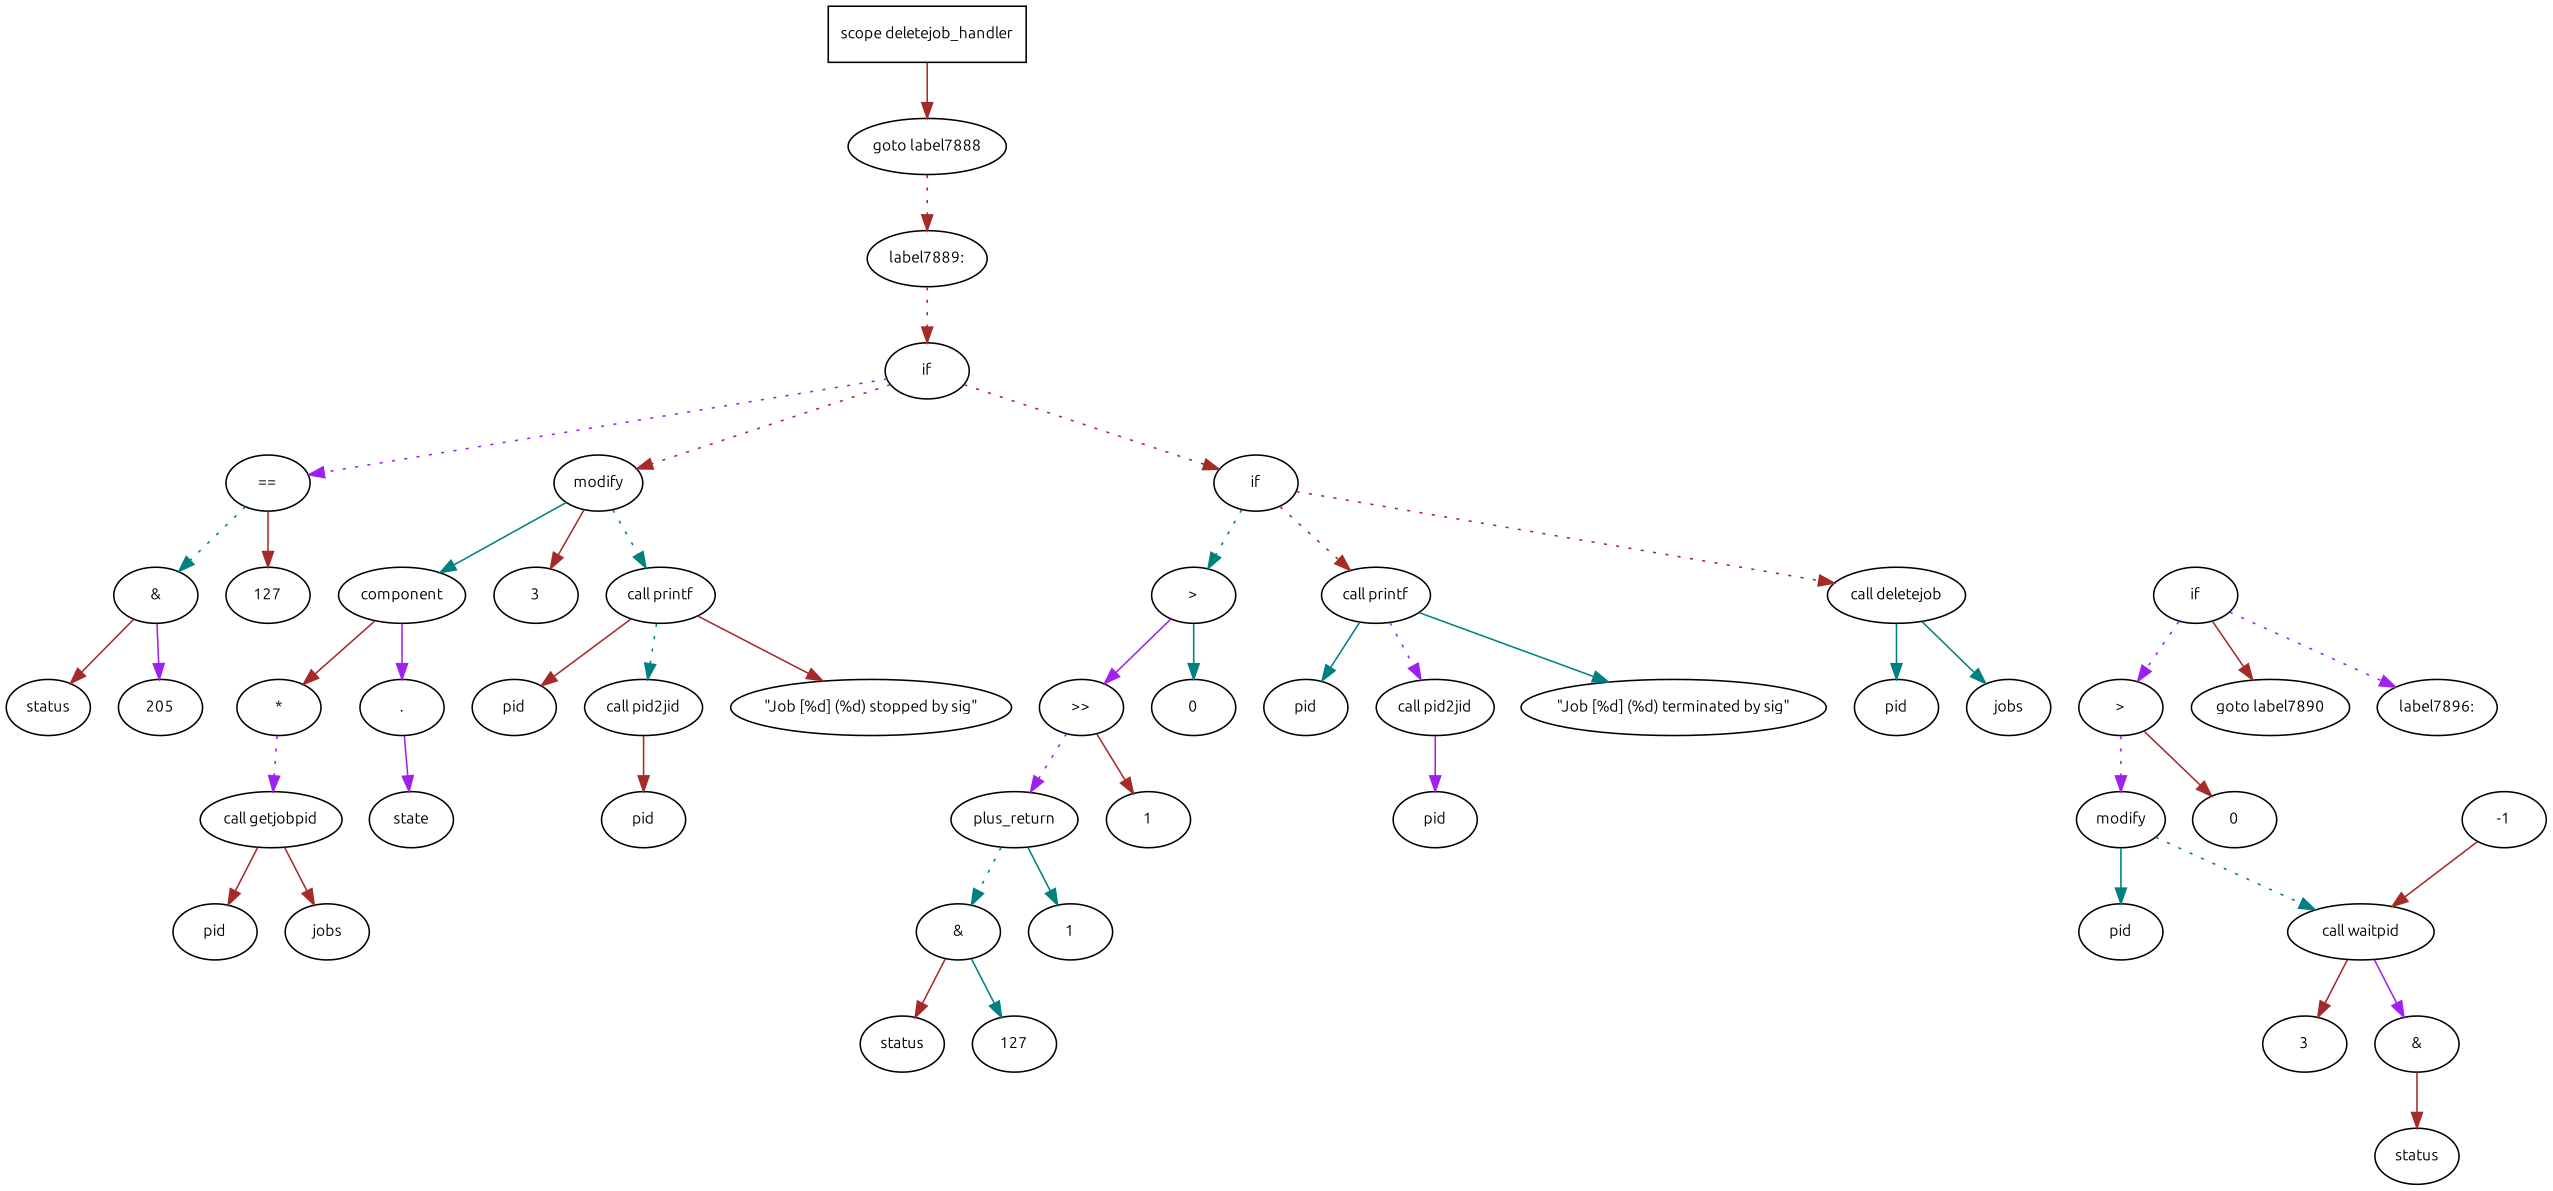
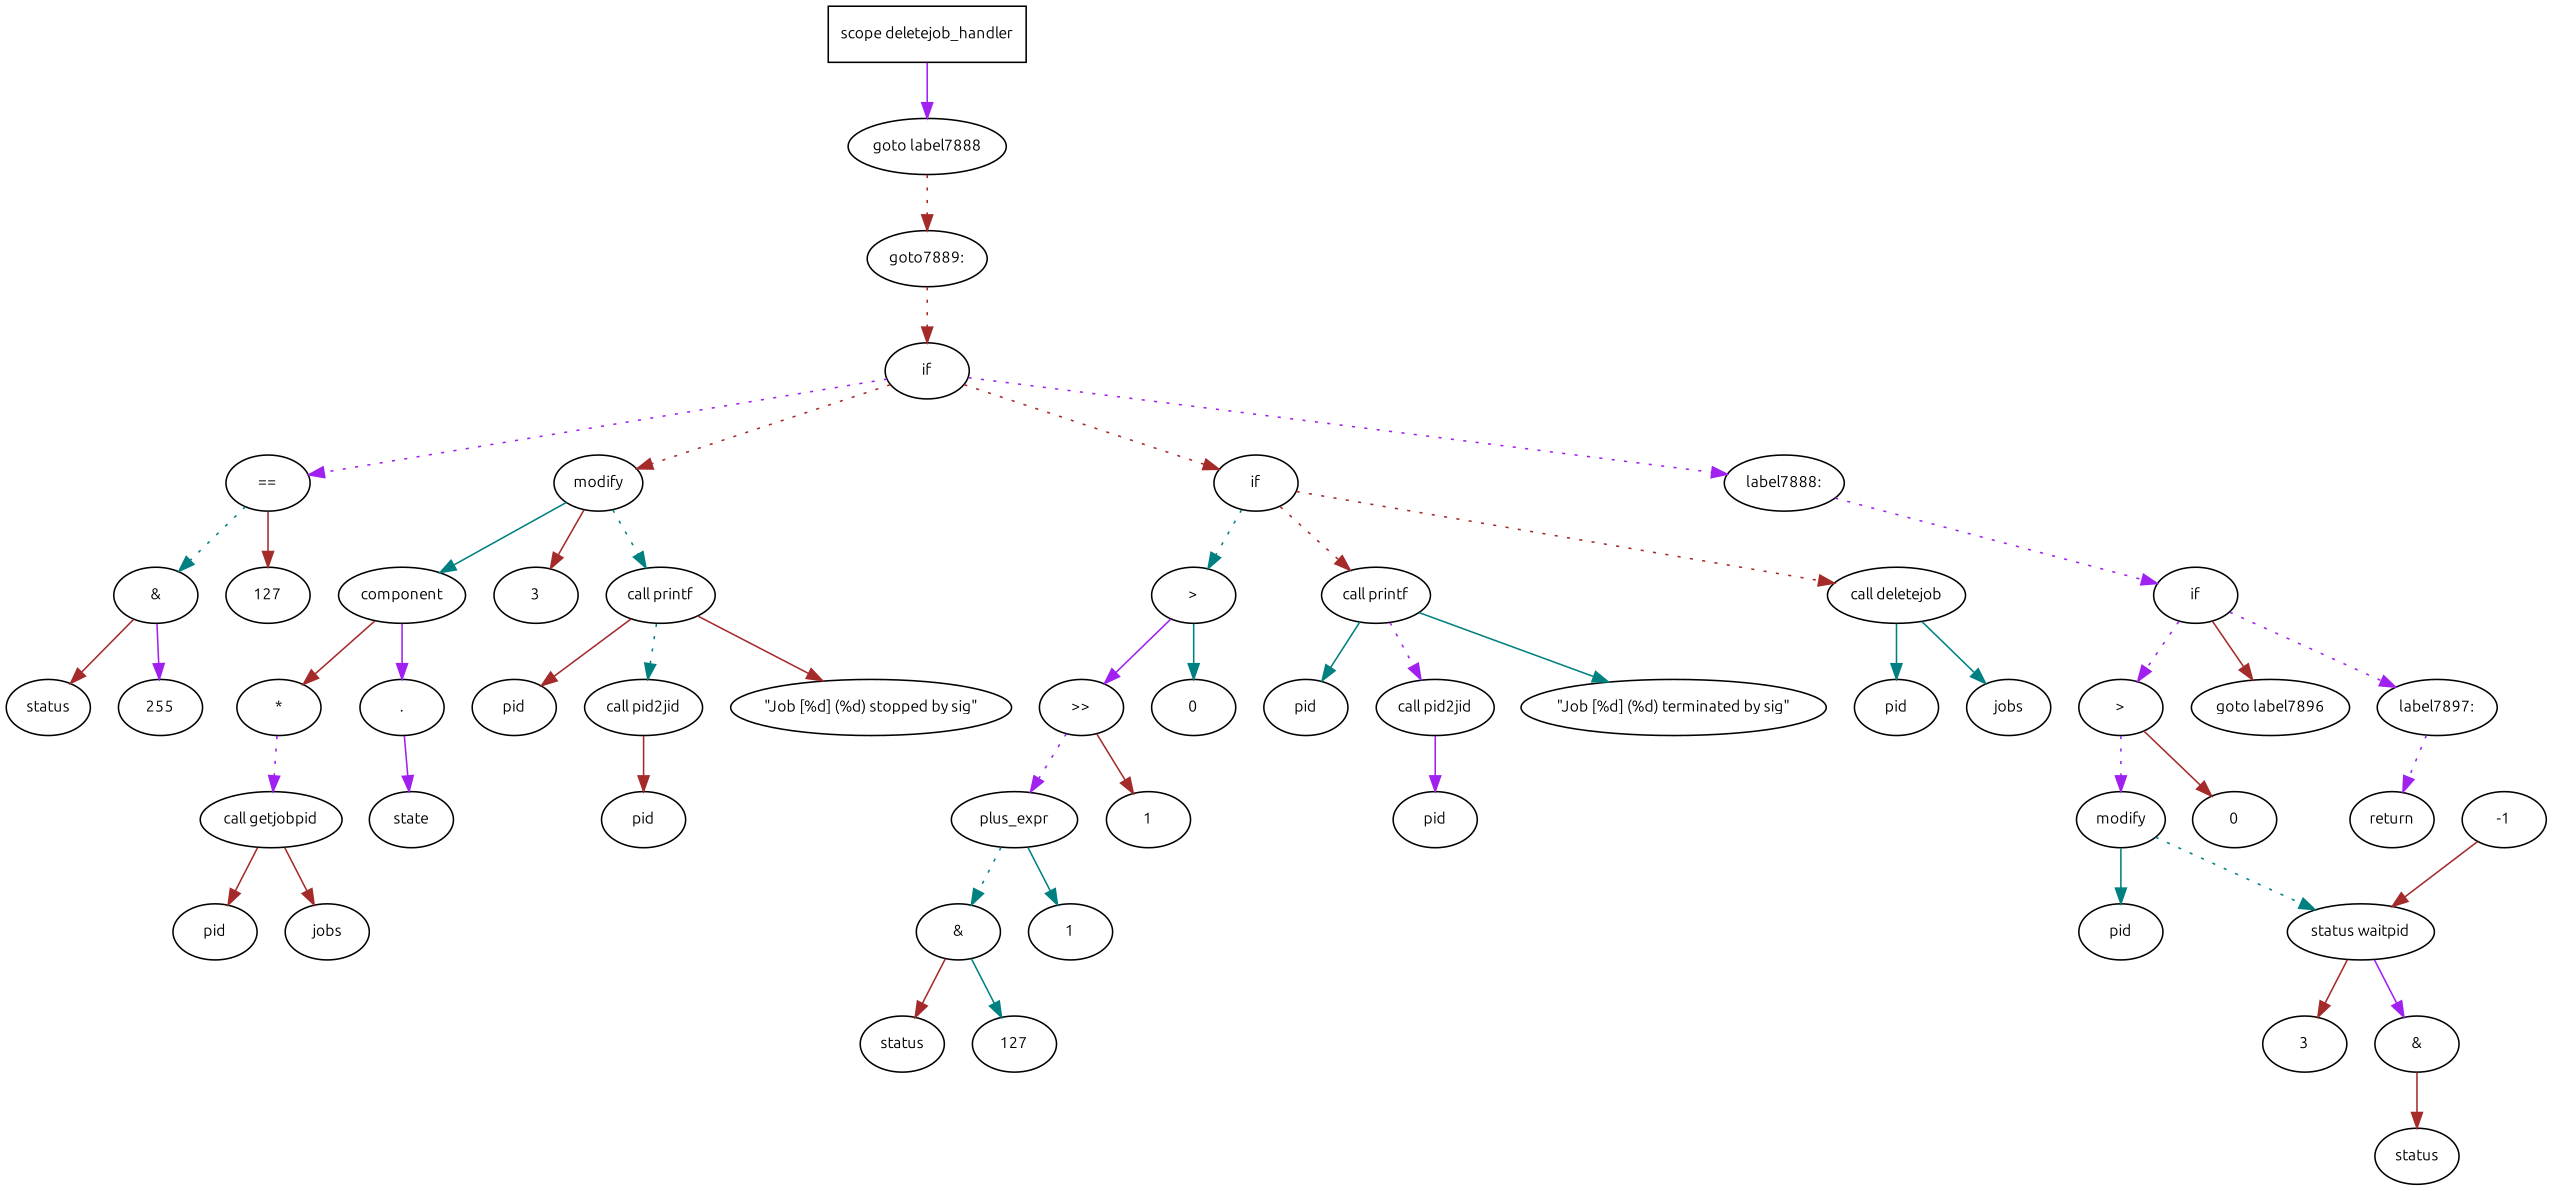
edge "scope deletejob_handler" -> "goto label7888": color brown -> purple
node "label7889:": label "label7889:" -> "goto7889:"
node "label7888:": added
node "205": label "205" -> "255"
node "goto label7890": label "goto label7890" -> "goto label7896"
node "label7896:": label "label7896:" -> "label7897:"
node "plus_return": label "plus_return" -> "plus_expr"
node "return": added
node "call waitpid": label "call waitpid" -> "status waitpid"
